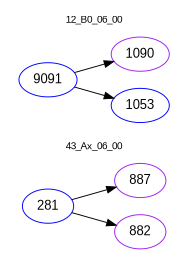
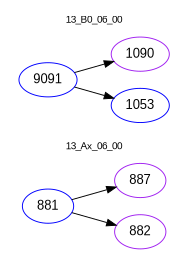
cluster "12_B0_06_00": label "12_B0_06_00" -> "13_B0_06_00"
cluster "43_Ax_06_00": label "43_Ax_06_00" -> "13_Ax_06_00"
node "281": label "281" -> "881"
